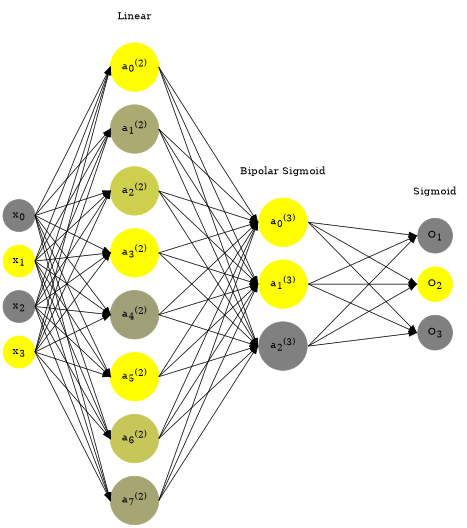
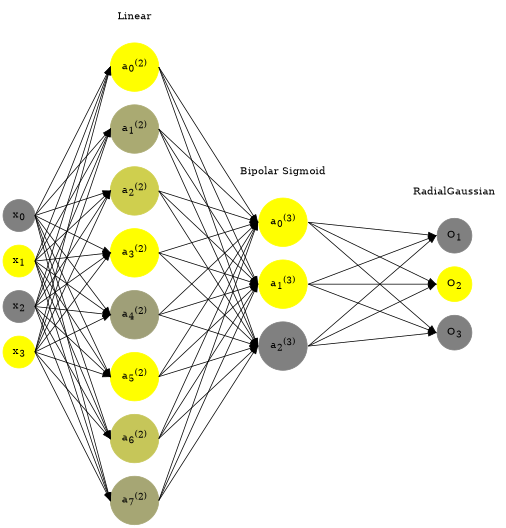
node "Sigmoid": label "Sigmoid" -> "RadialGaussian"
